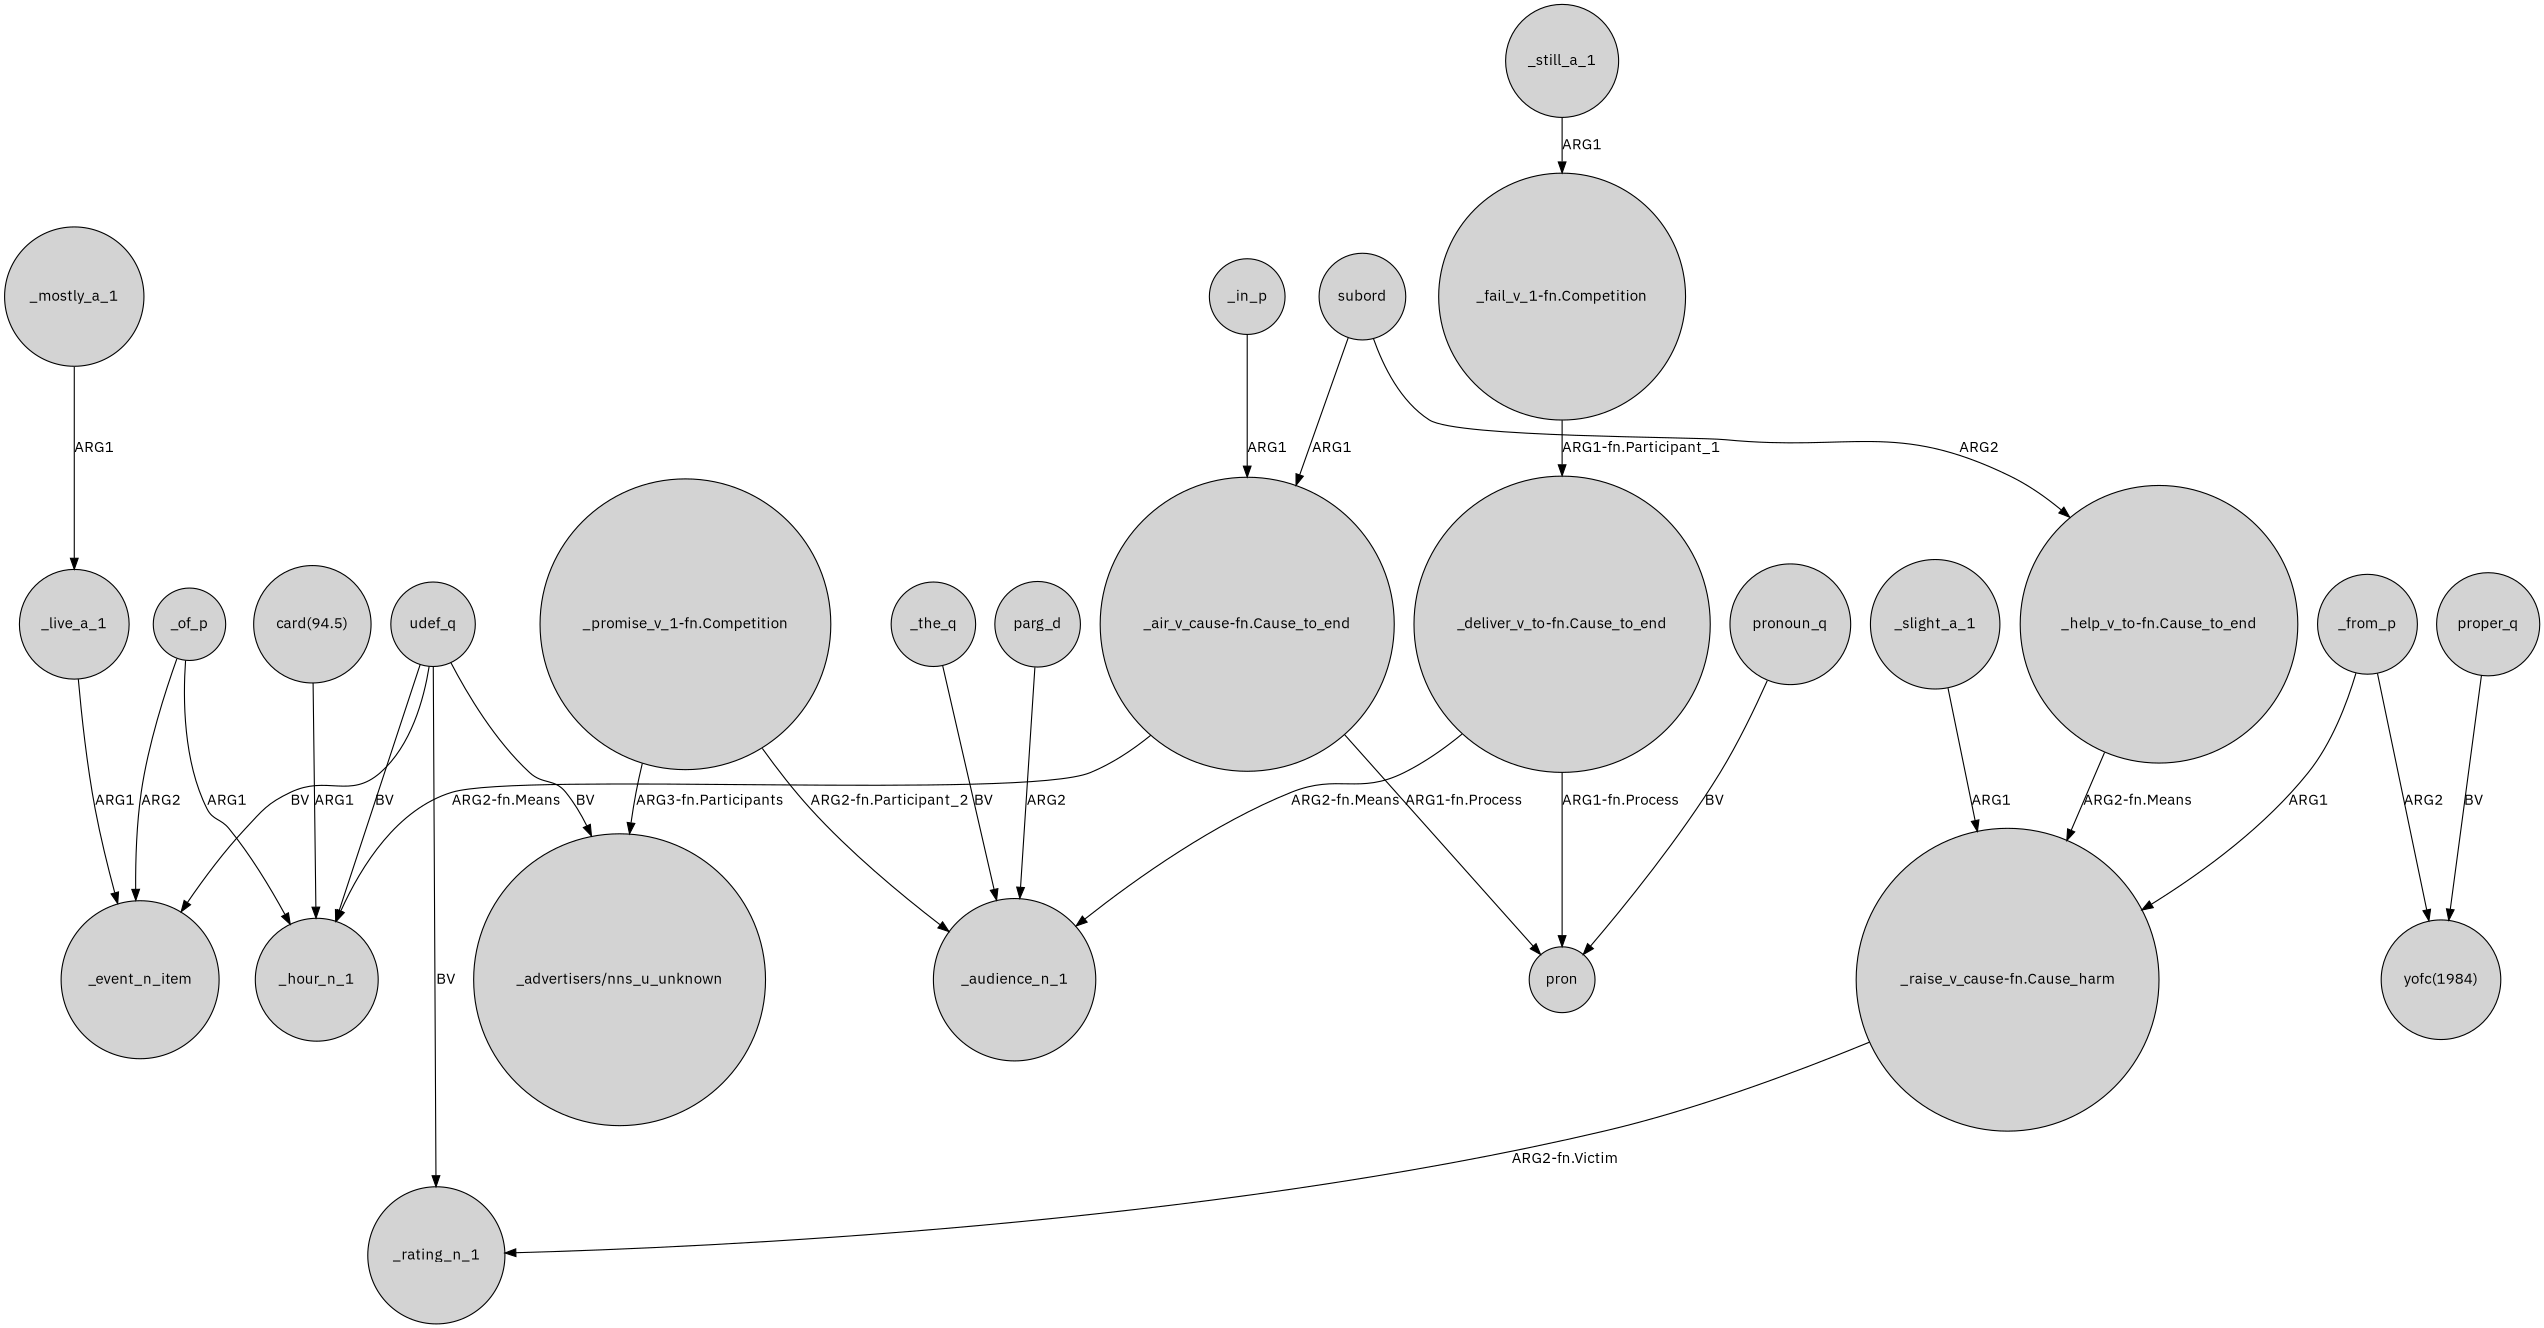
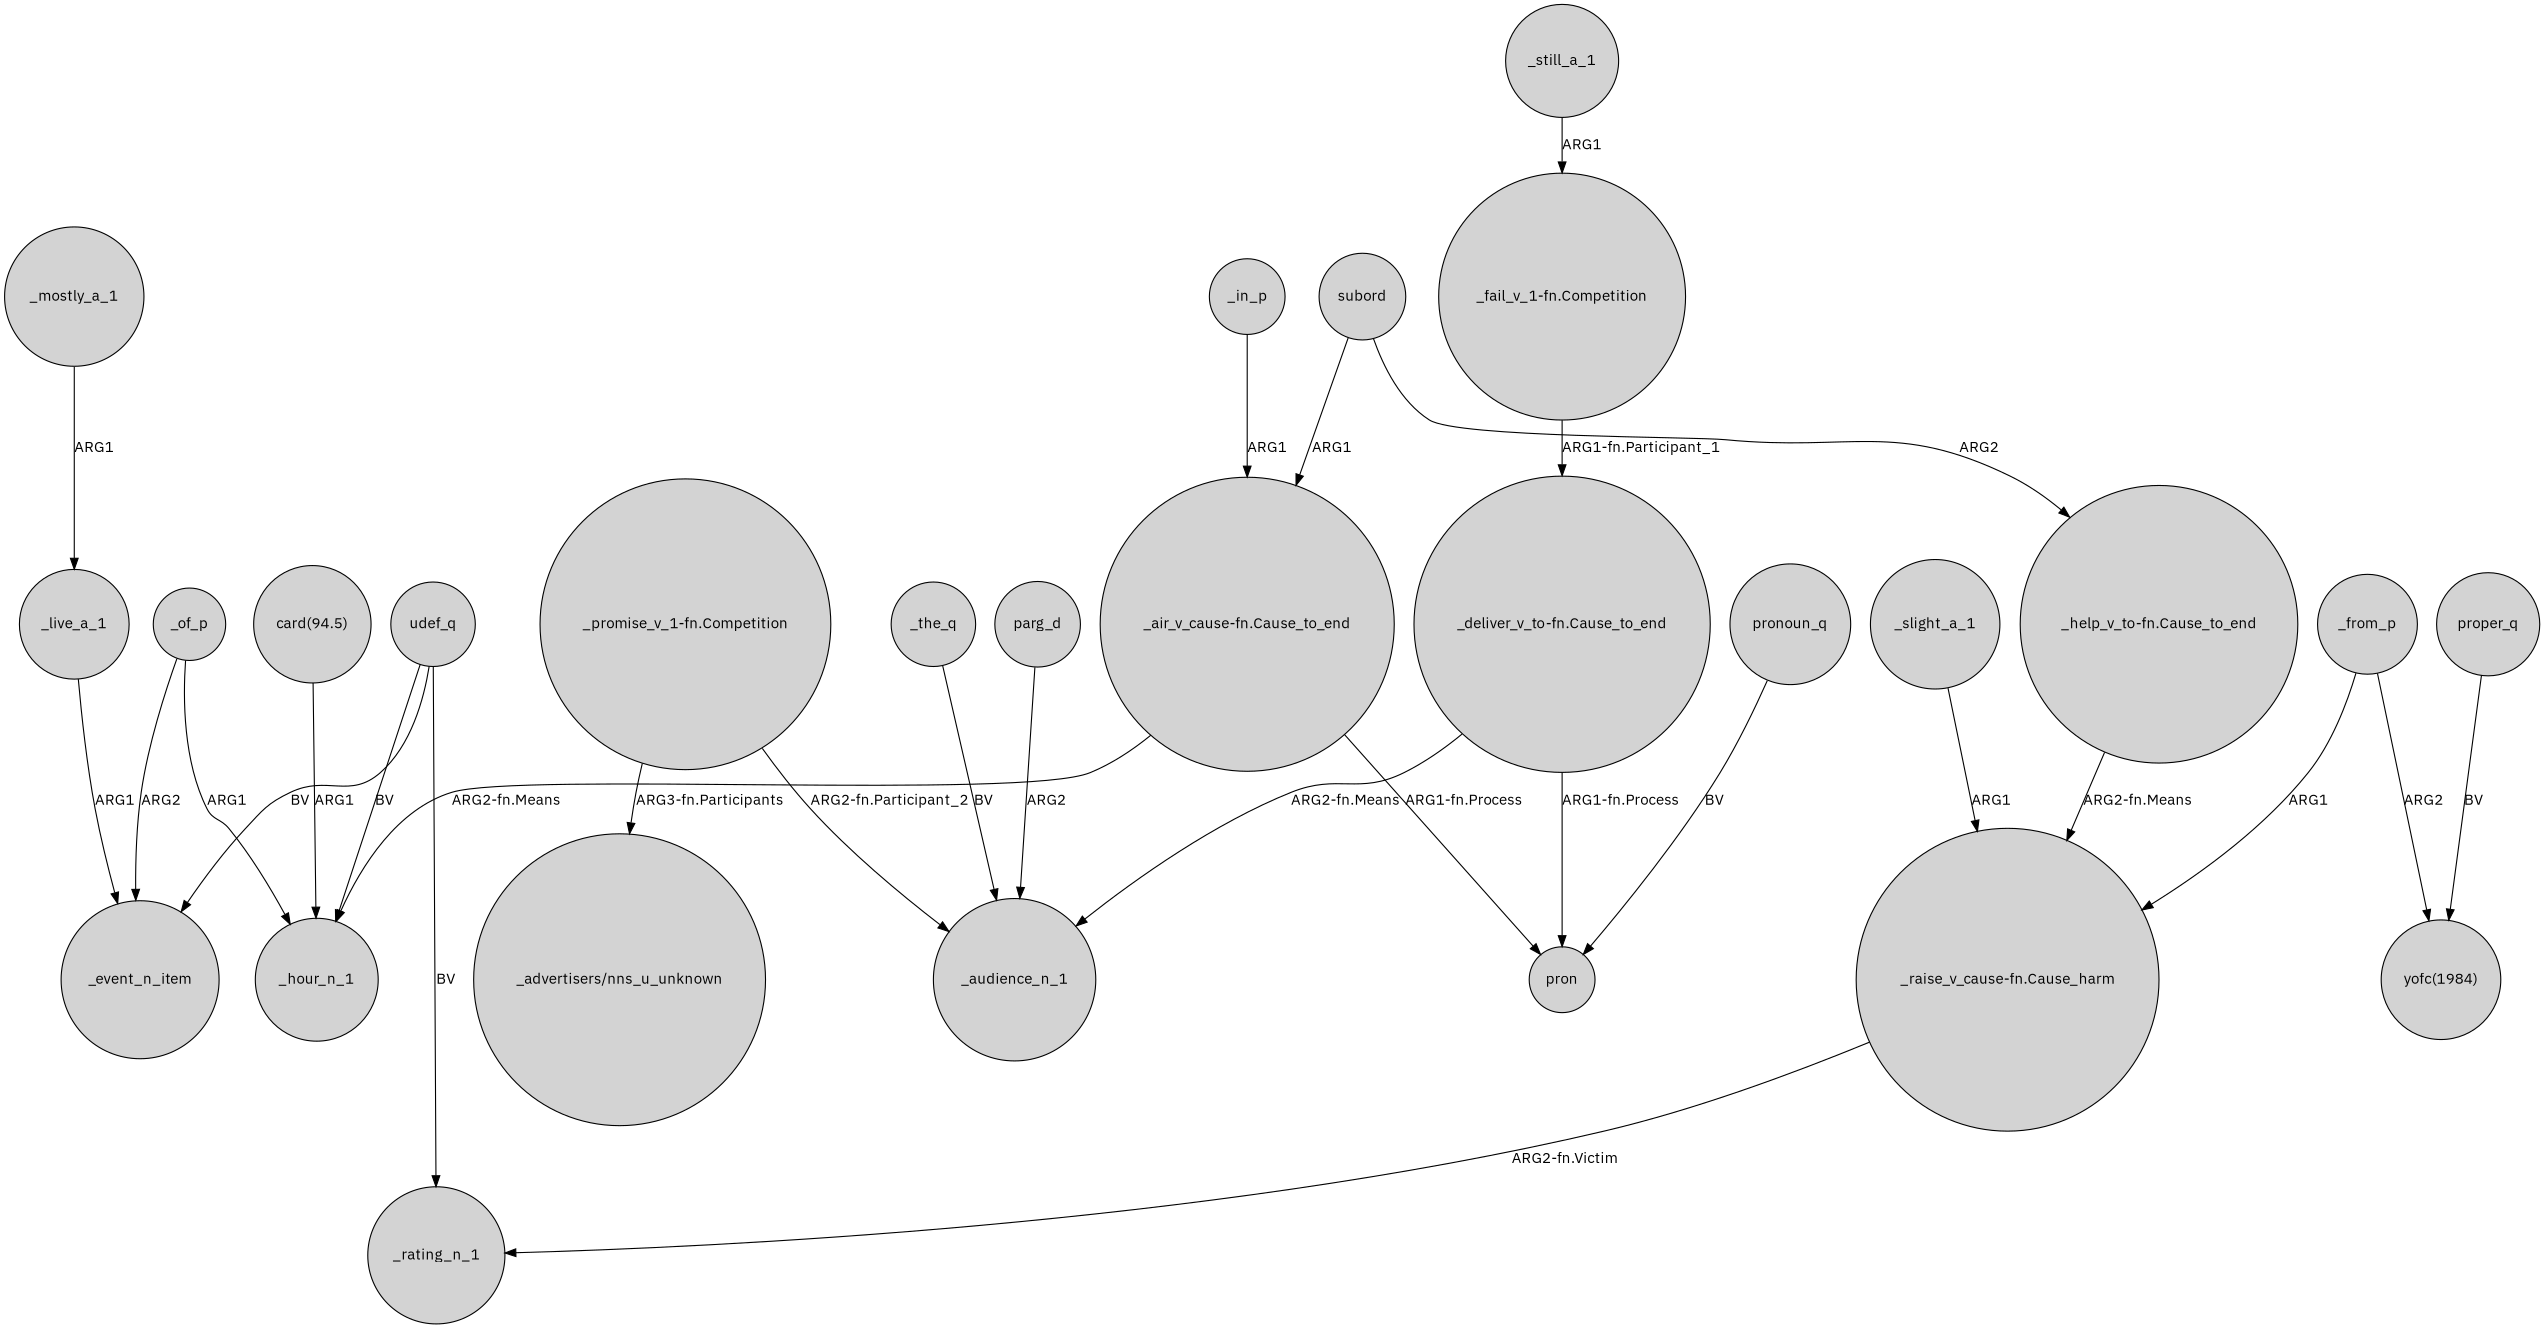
edge "udef_q" -> "_advertisers/nns_u_unknown": removed, label "BV"
